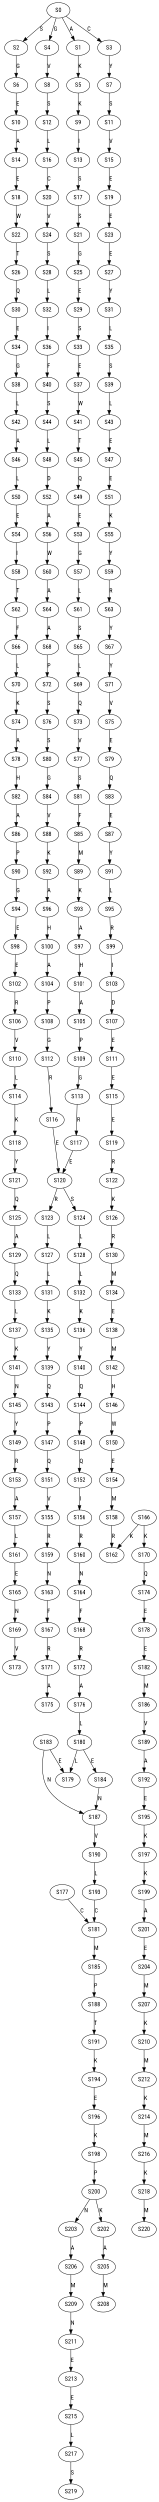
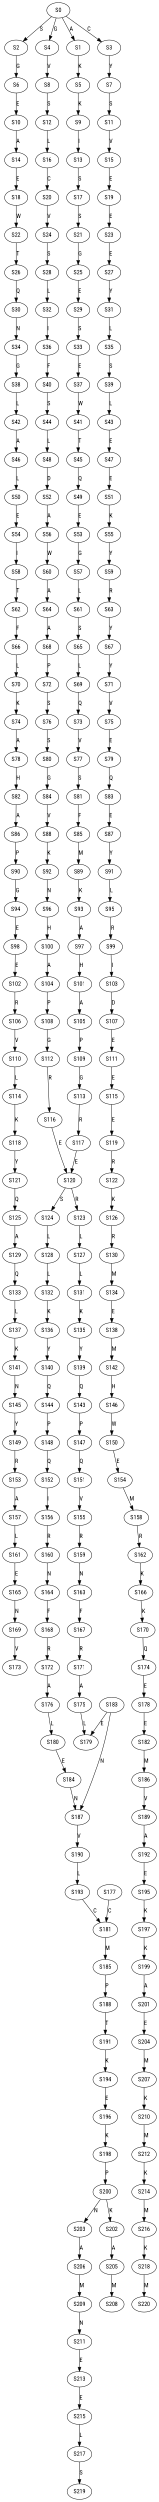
edge "S30" -> "S34": label "E" -> "N"
edge "S92" -> "S96": label "A" -> "N"
edge "S166" -> "S162": reversed
edge "S180" -> "S179": now "S175" -> "S179"
